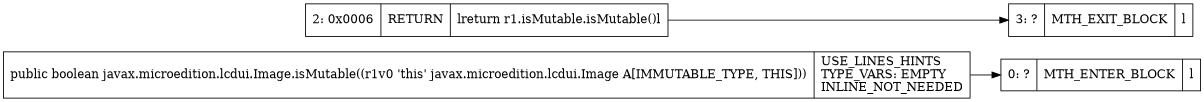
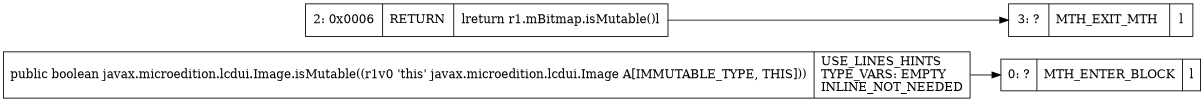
node "2: 0x0006": text "lreturn r1.isMutable.isMutable()l" -> "lreturn r1.mBitmap.isMutable()l"
node "3: ?": text "MTH_EXIT_BLOCK" -> "MTH_EXIT_MTH"
